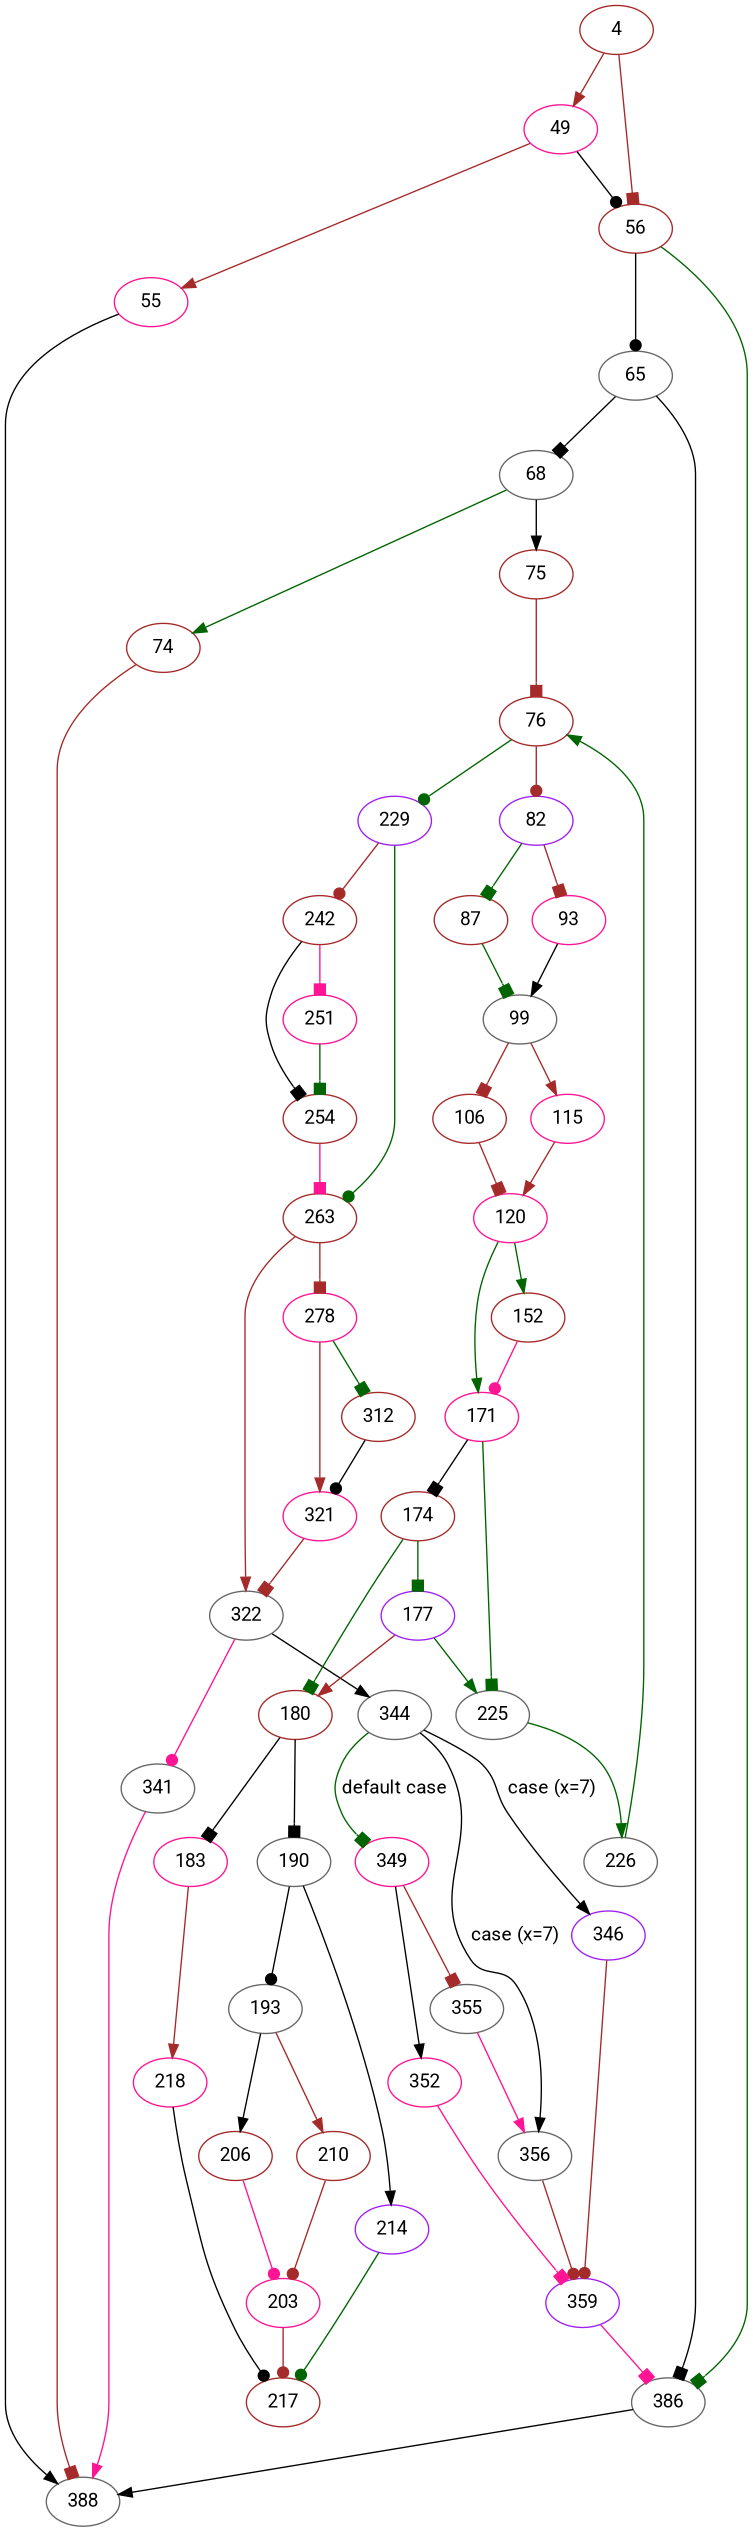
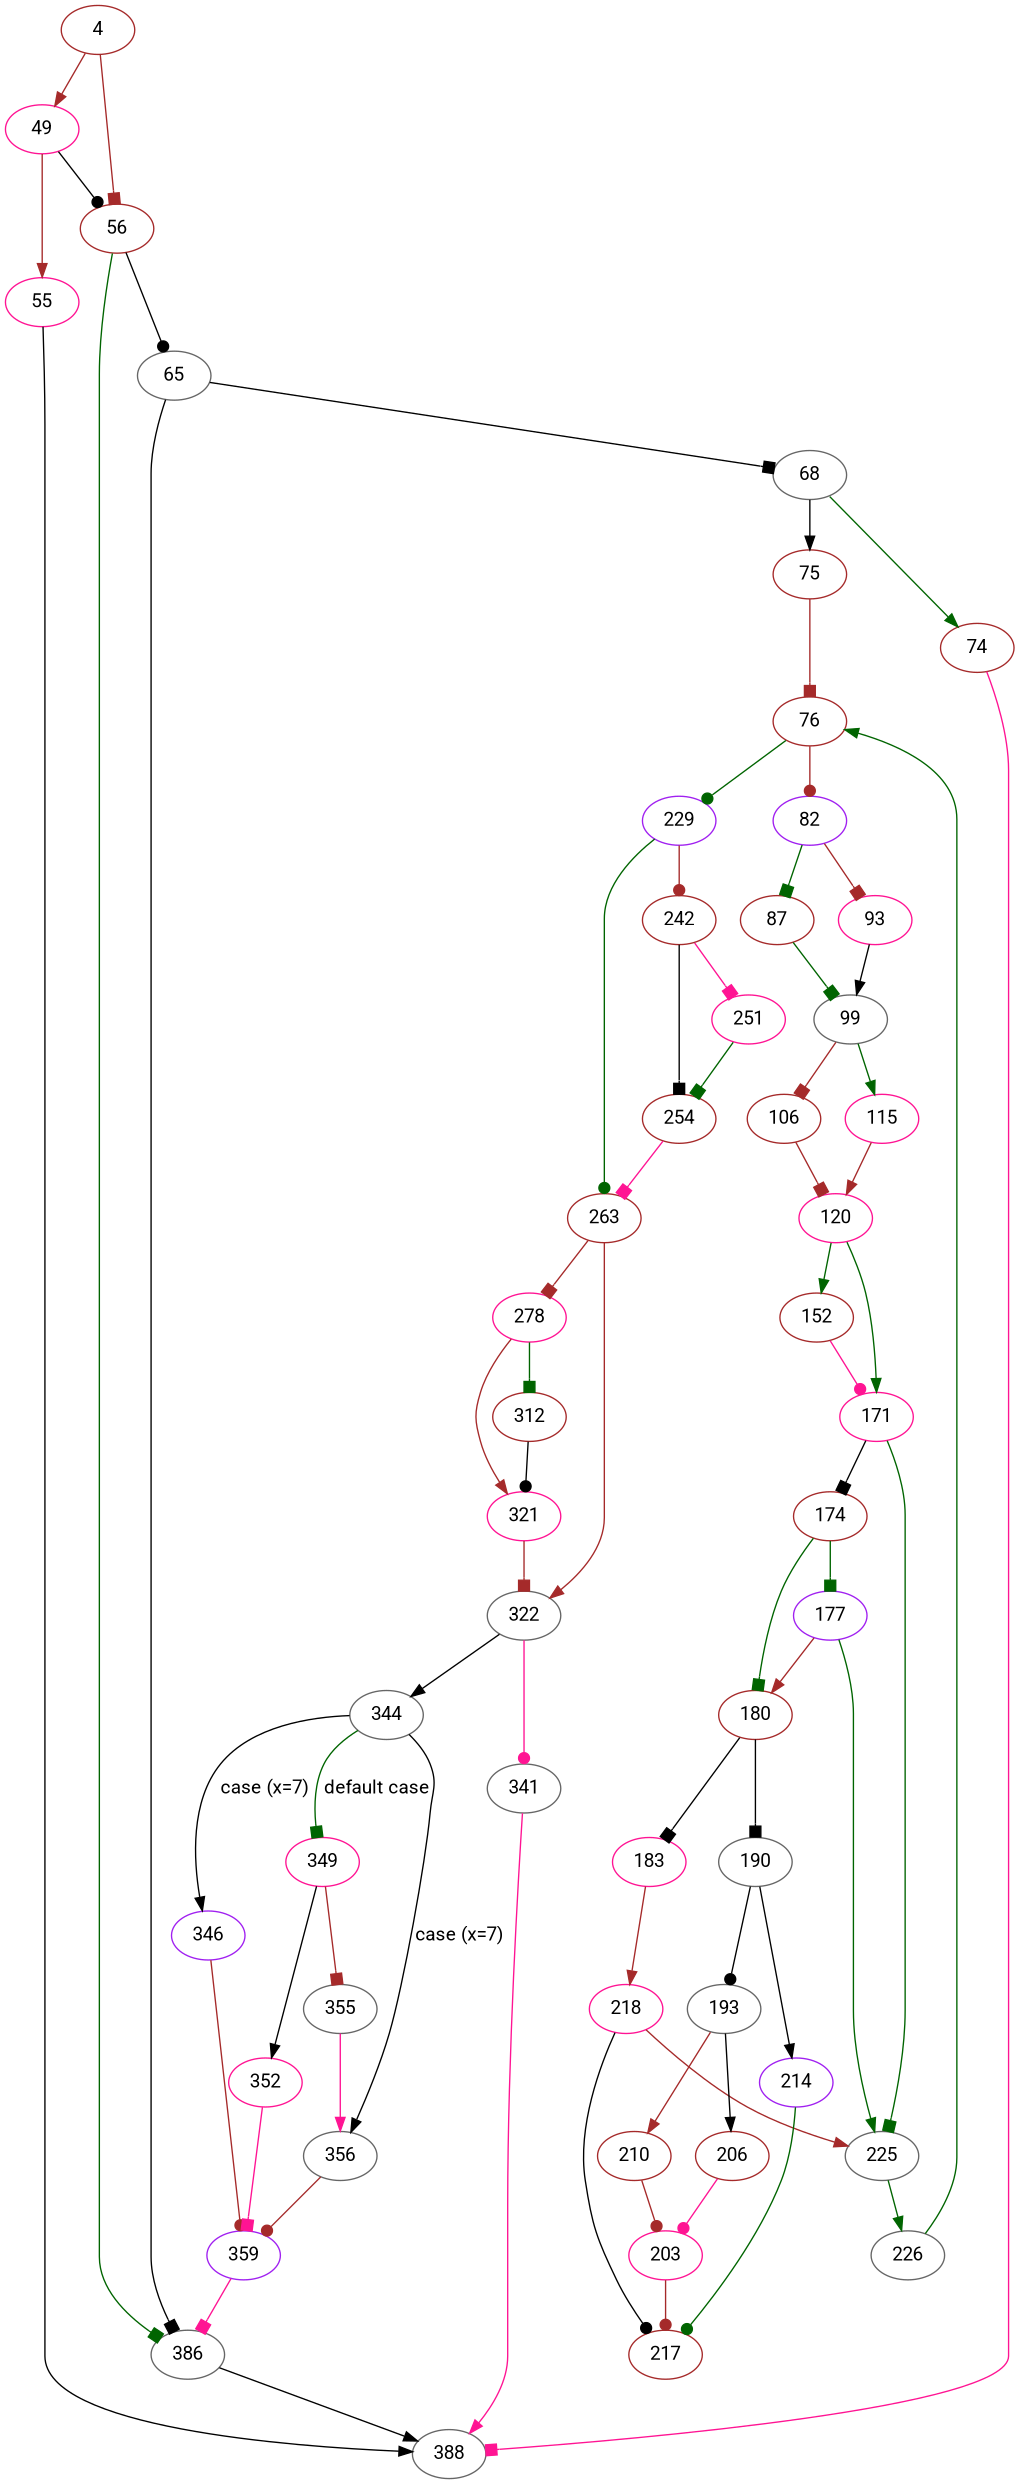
edge "99" -> "115": color brown -> darkgreen
edge "74" -> "388": color brown -> deeppink
edge "218" -> "225": added
